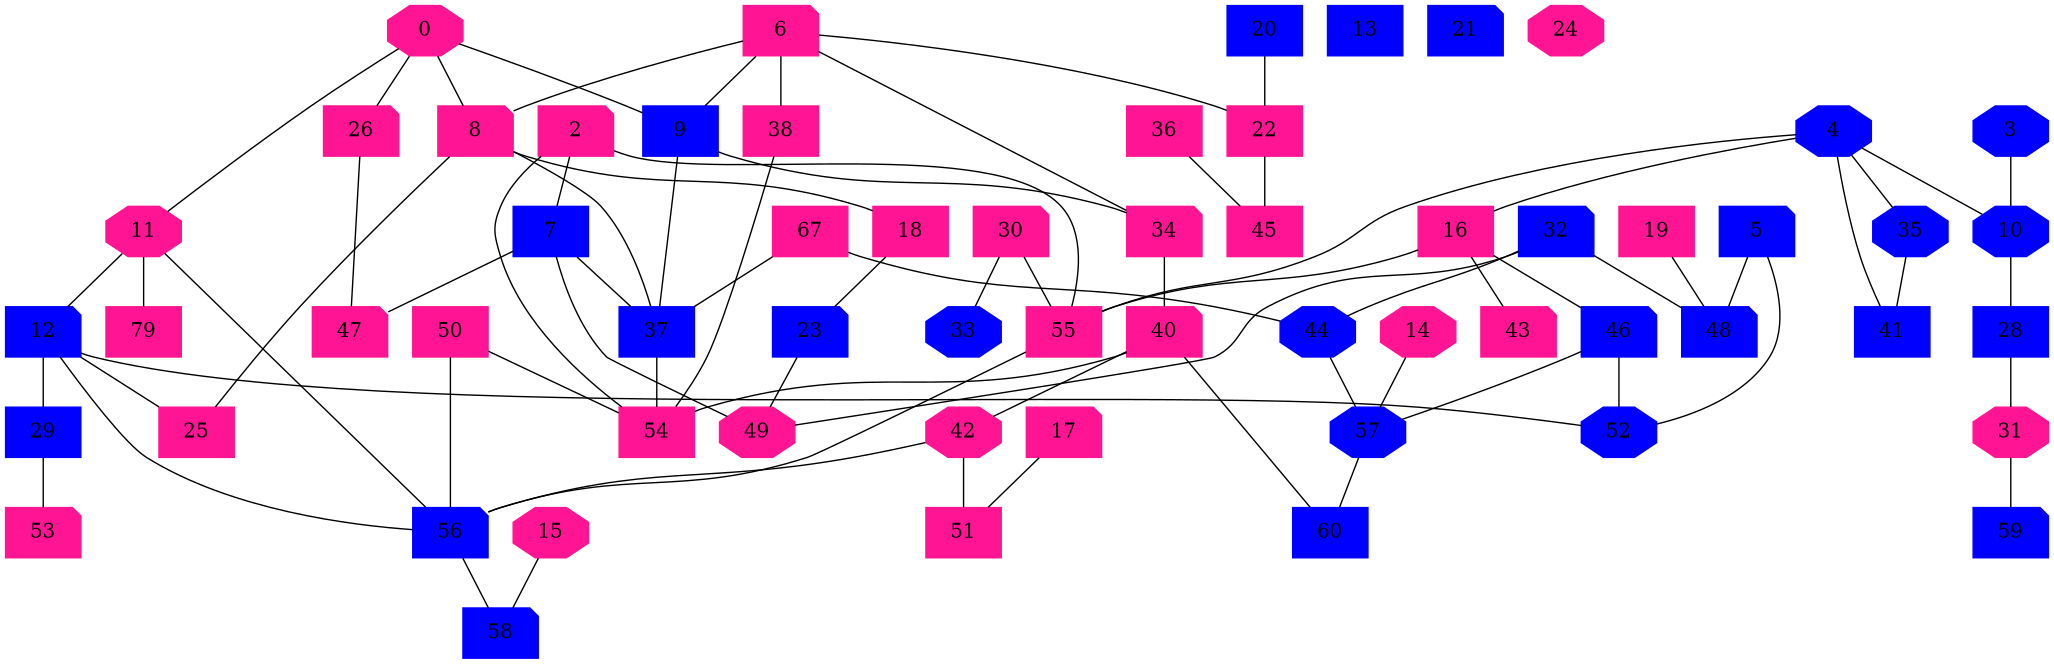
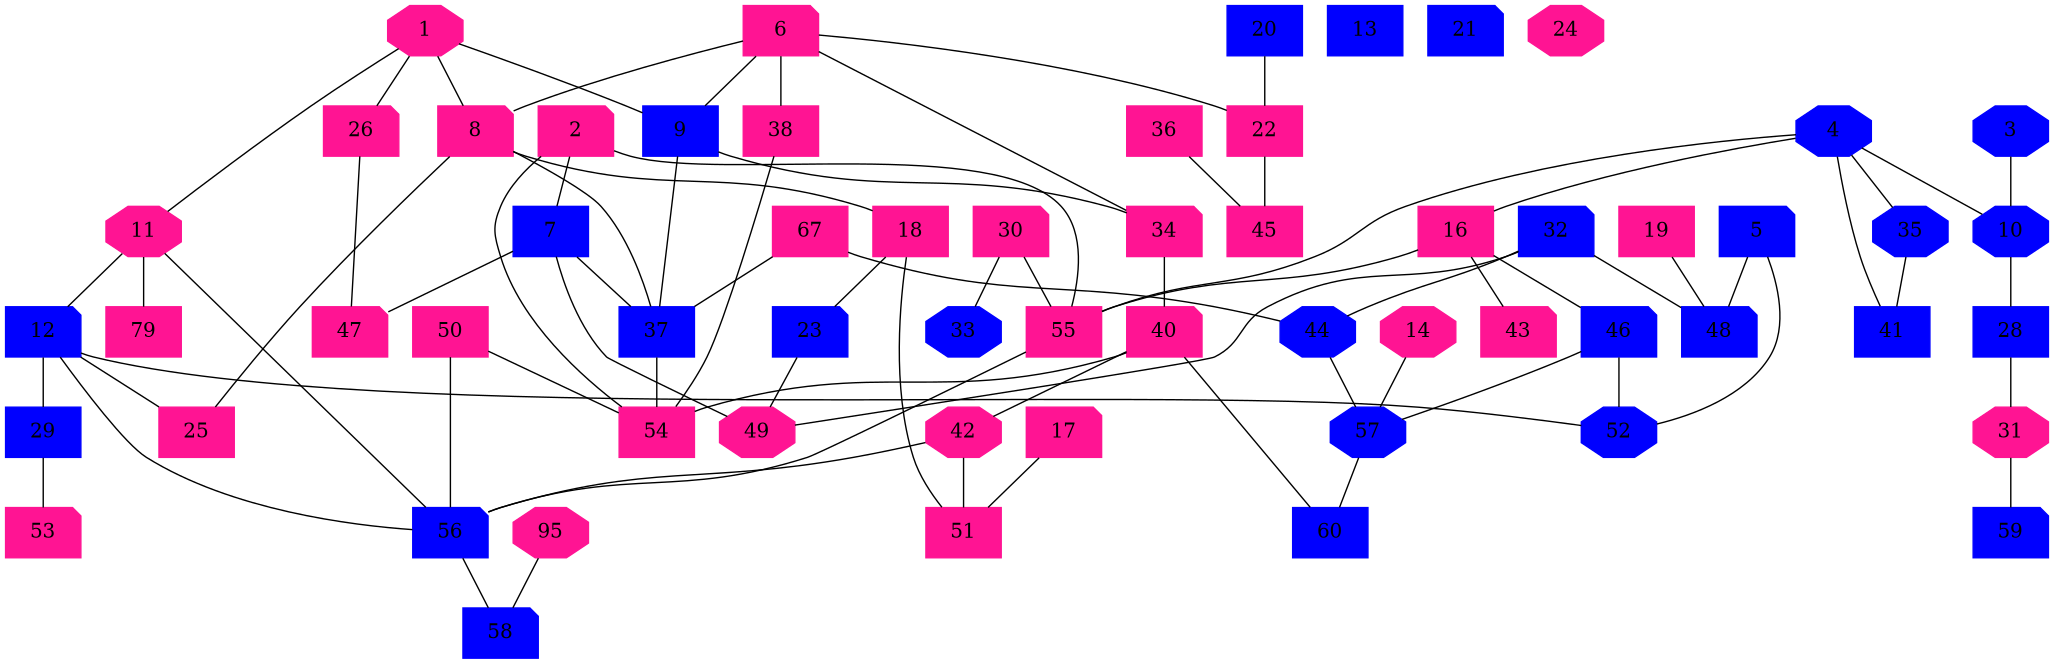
node "0": label "0" -> "1"
edge "18" -- "51": added
node "15": label "15" -> "95"
